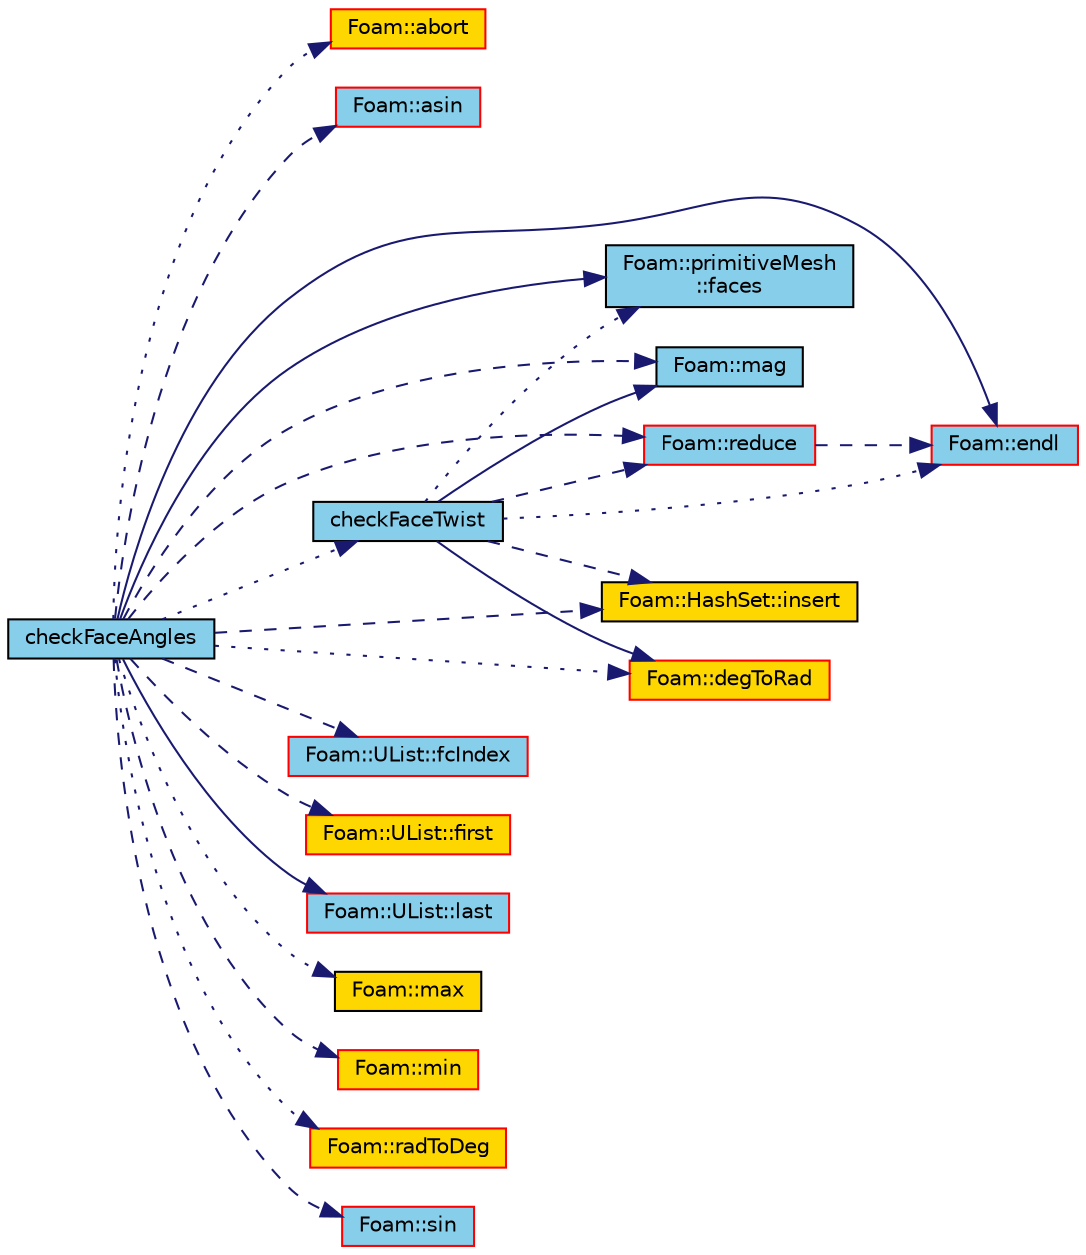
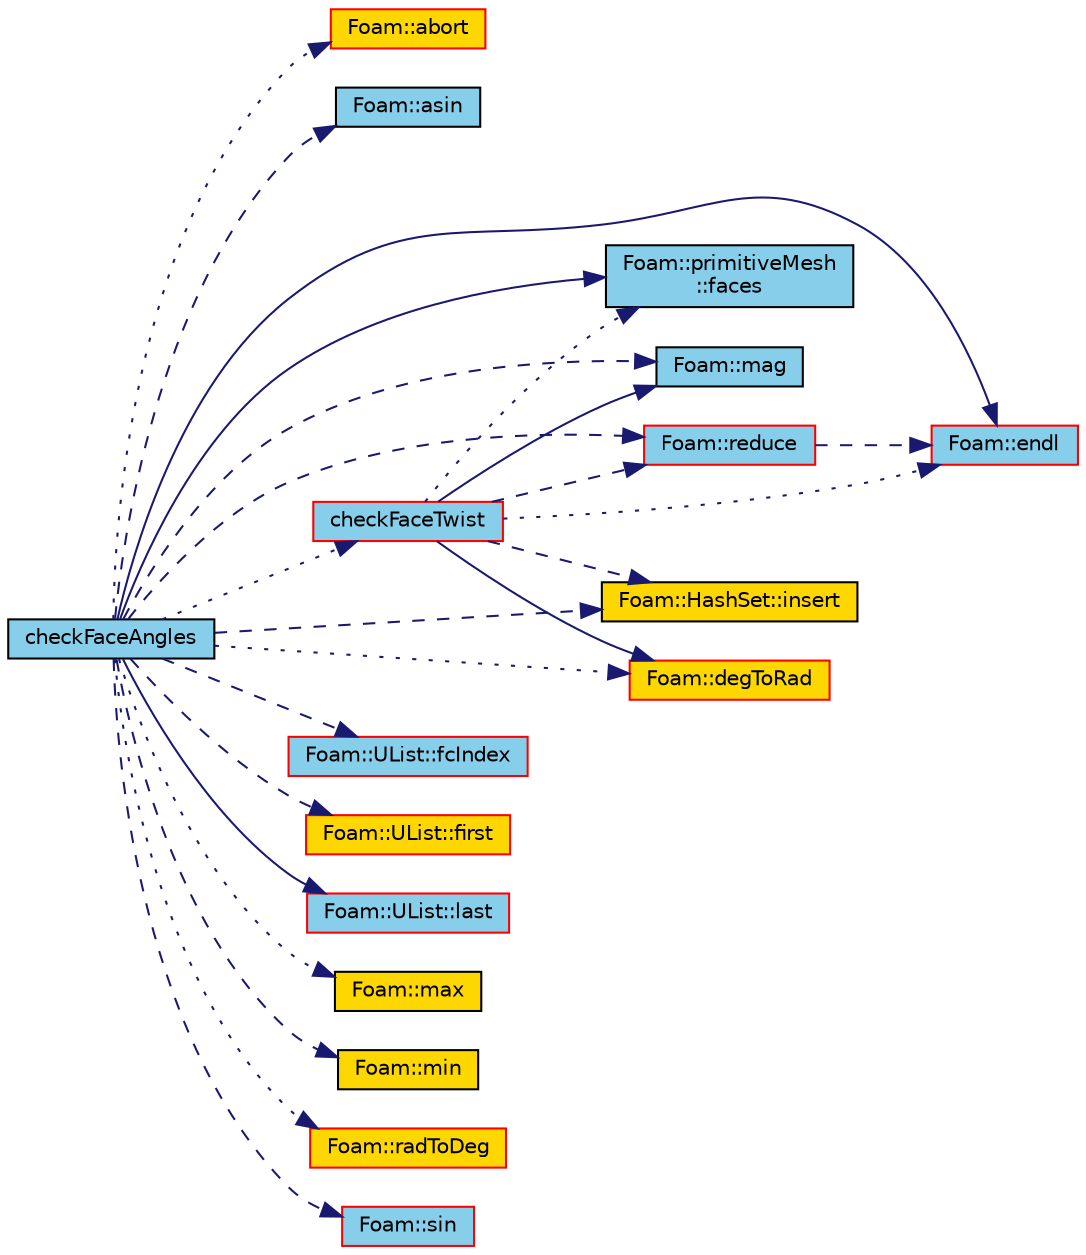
node "Foam::asin": color red -> black
node "checkFaceTwist": color black -> red
node "Foam::min": color red -> black
